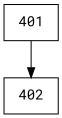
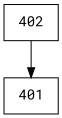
edge "401" -> "402": reversed
